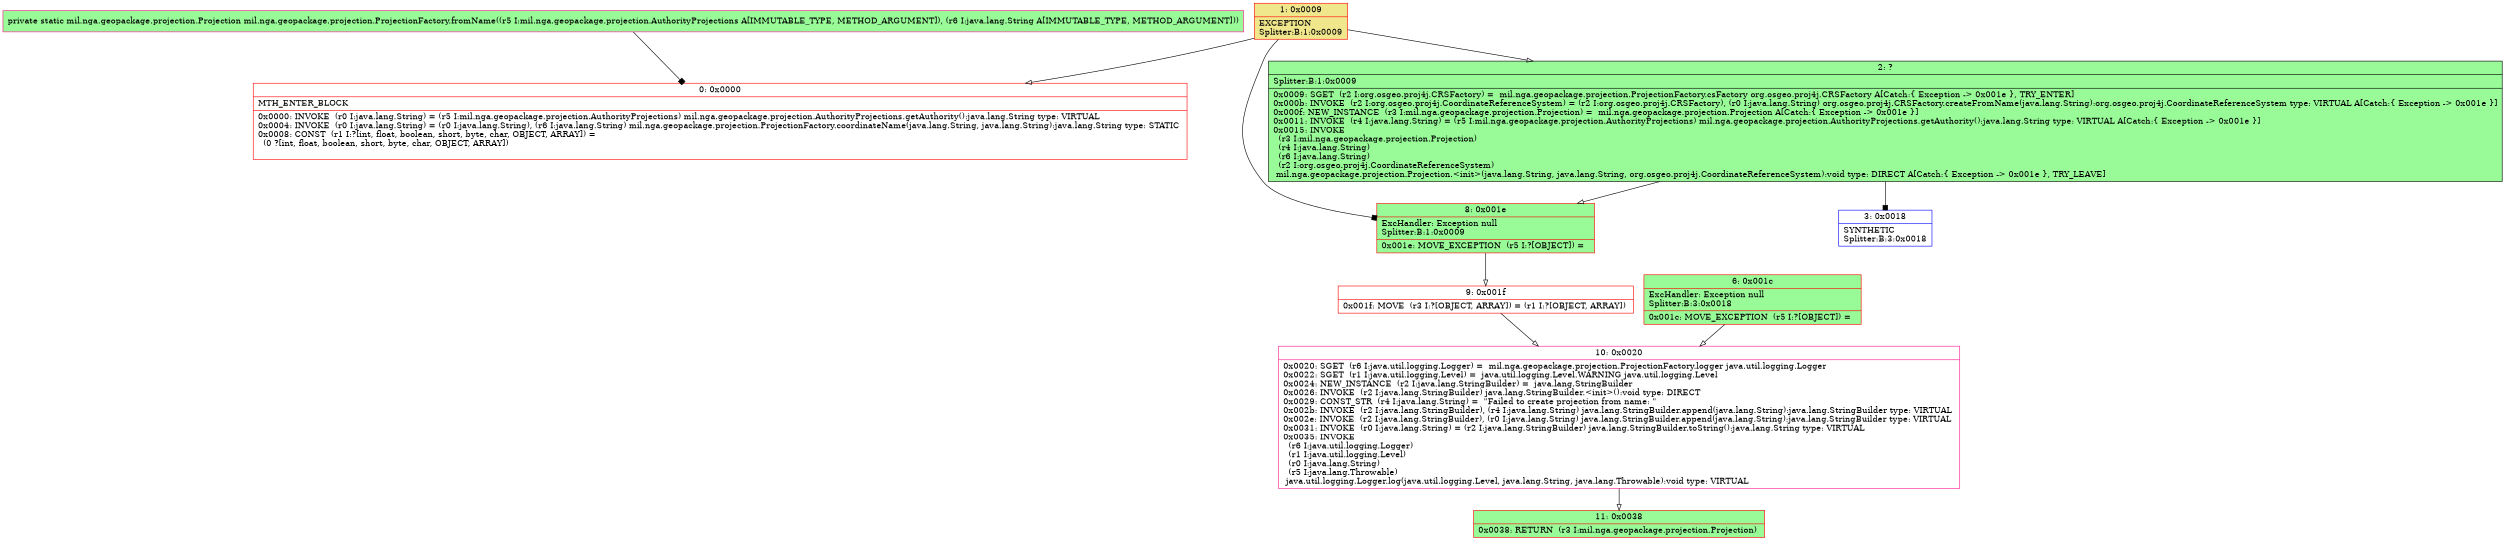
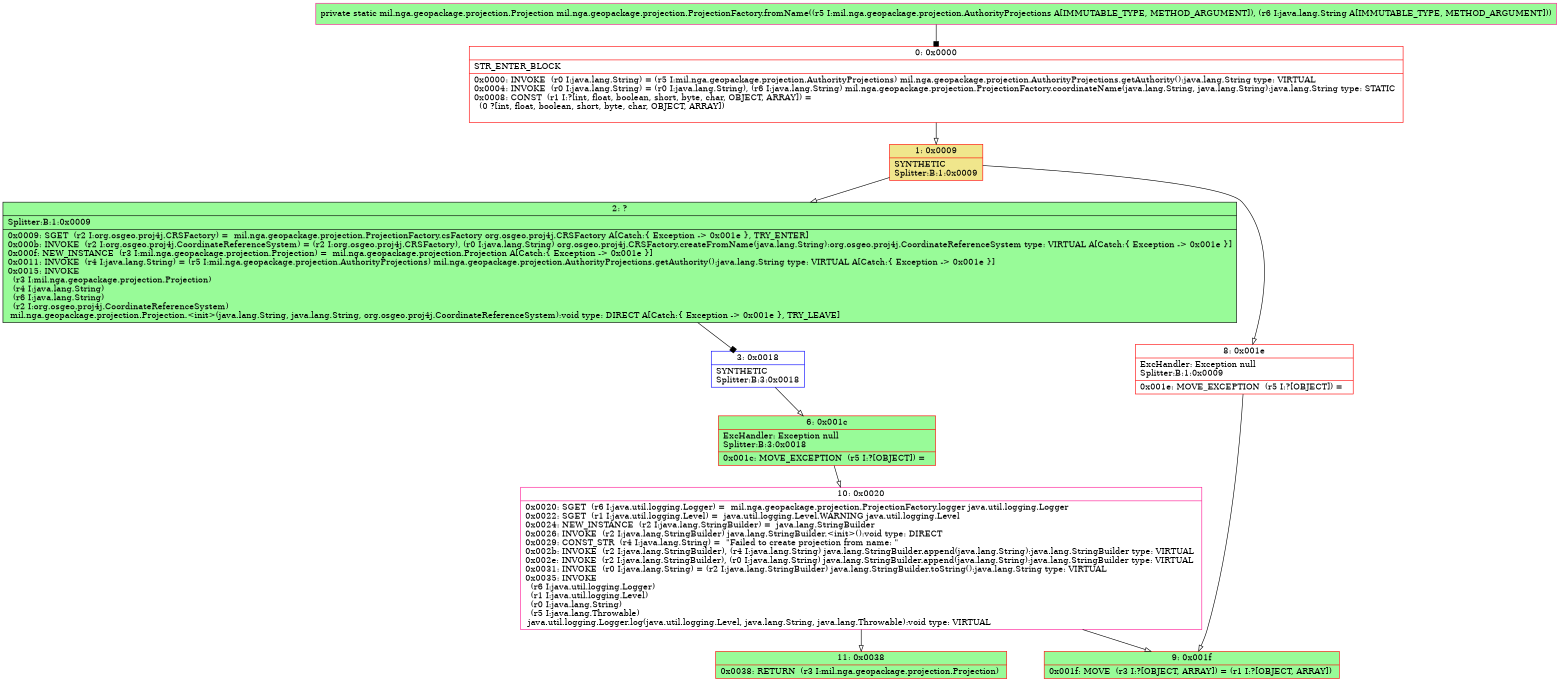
node "1: 0x0009": text "EXCEPTION" -> "SYNTHETIC"
edge "1: 0x0009" -> "0: 0x0000": reversed
node "0: 0x0000": text "MTH_ENTER_BLOCK" -> "STR_ENTER_BLOCK"
edge "1: 0x0009" -> "8: 0x001e": arrowhead box -> onormal
edge "2: ?" -> "8: 0x001e": removed
node "8: 0x001e": fillcolor palegreen -> white
node "9: 0x001f": fillcolor white -> palegreen
edge "9: 0x001f" -> "10: 0x0020": reversed
edge "3: 0x0018" -> "6: 0x001c": added
